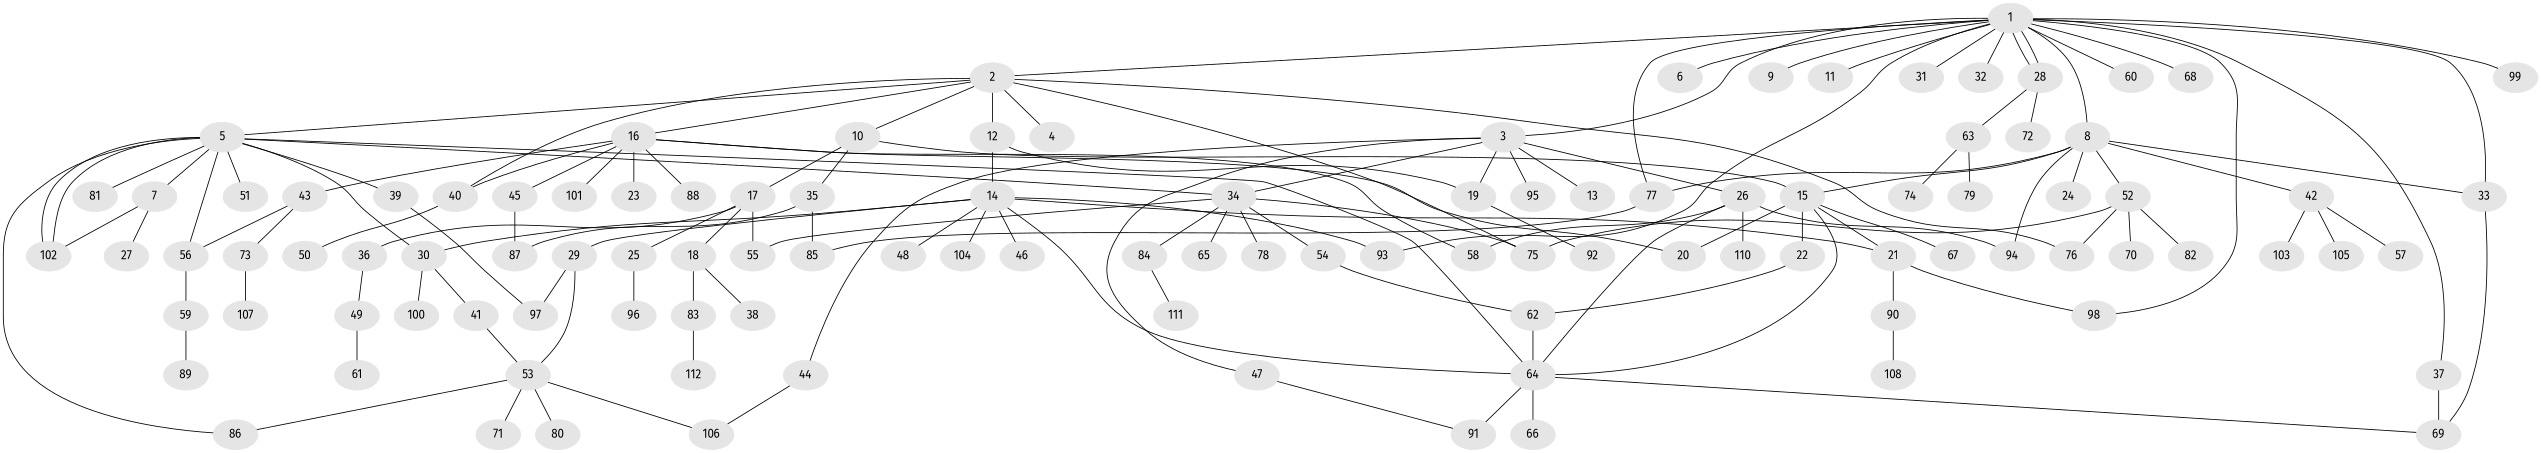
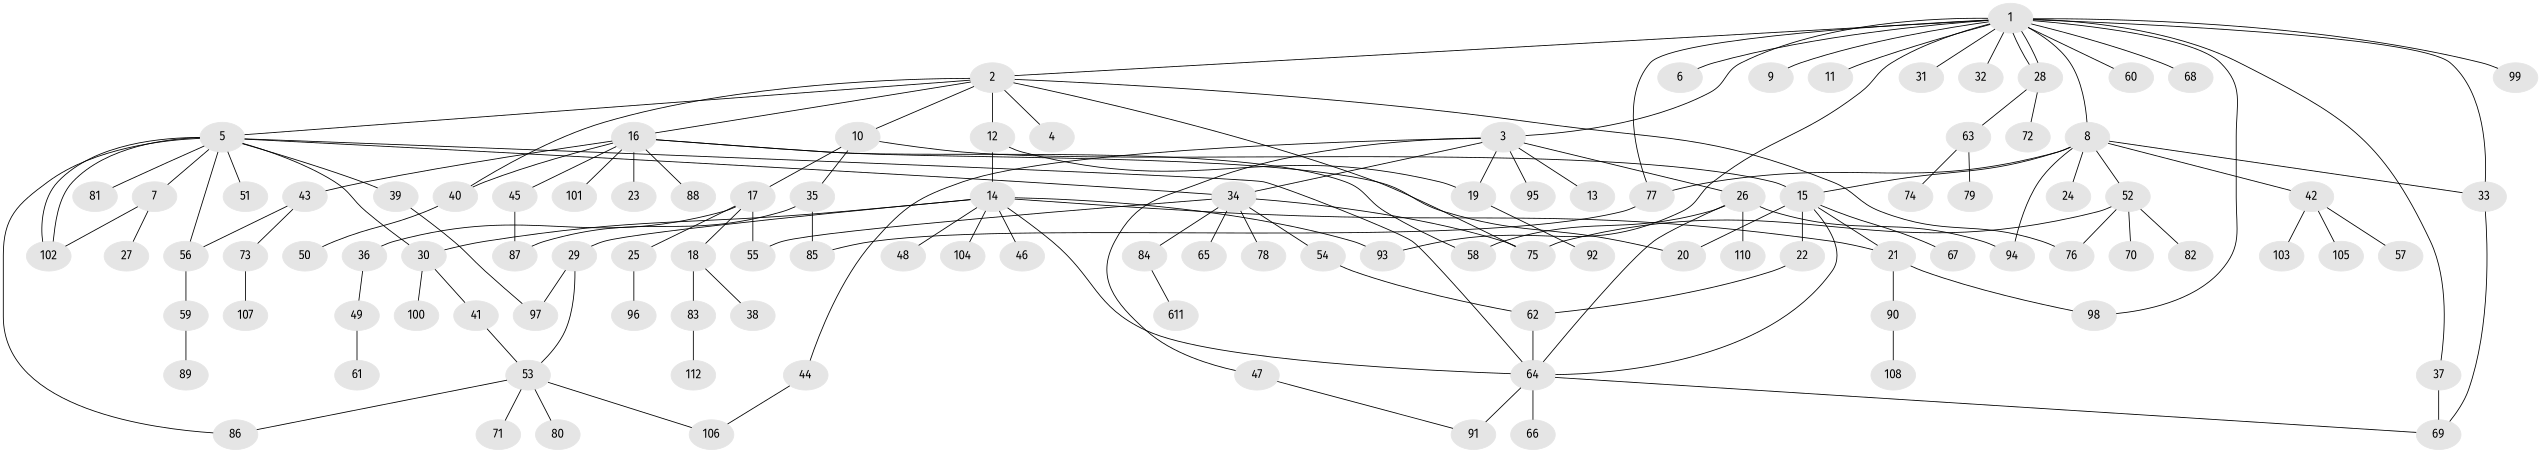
node "111": label "111" -> "611"
